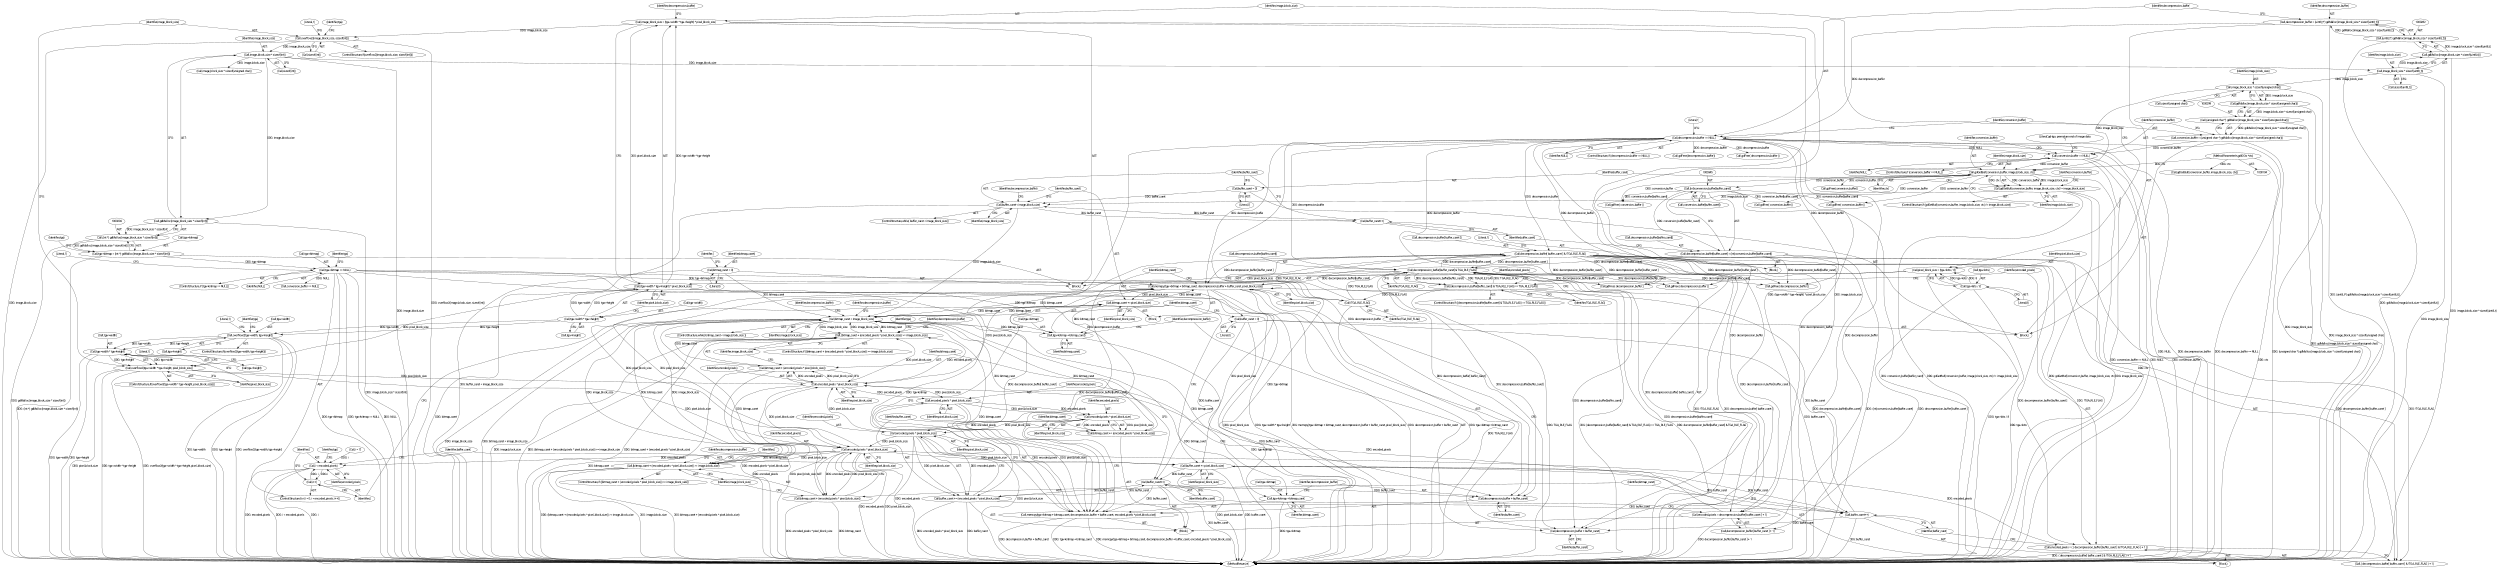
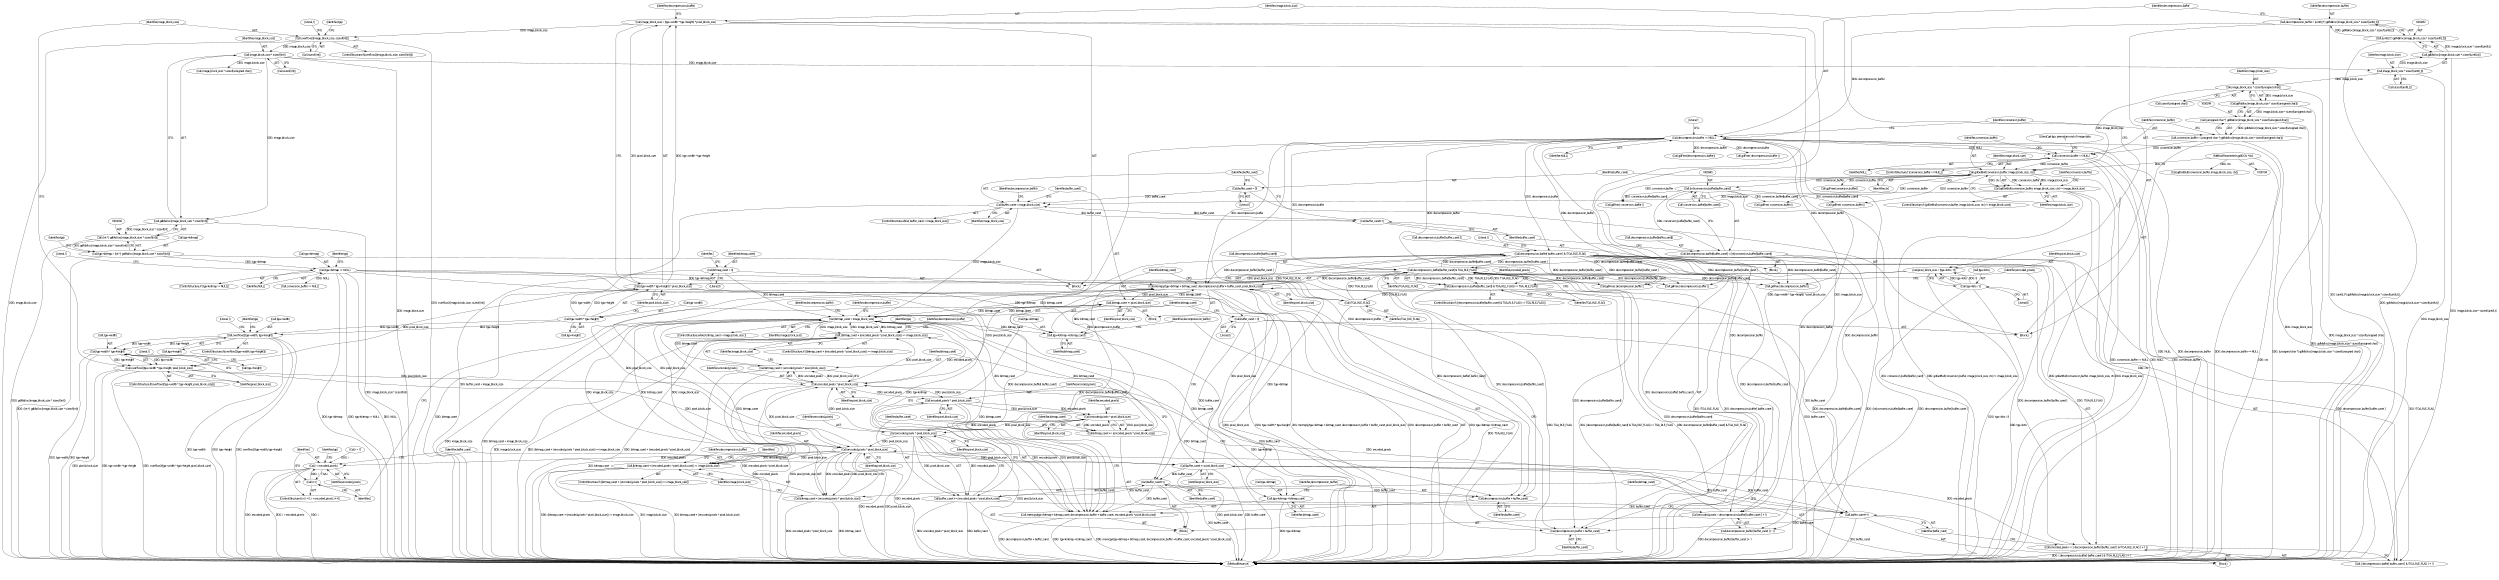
edge "(Call,gdMalloc(image_block_size * sizeof(uint8_t)))" -> "(Call,image_block_size * sizeof(uint8_t))": removed, label "CFG:"
node "(ControlStructure,if (decompression_buffer == NULL))": removed
edge "(Call,tga->bitmap == NULL)" -> "(ControlStructure,for (i = 0; i < encoded_pixels; i++))": now "(Call,i < encoded_pixels)" -> "(ControlStructure,for (i = 0; i < encoded_pixels; i++))"
edge "(Call,i < encoded_pixels)" -> "(Call,i++)": label "DDG: i" -> "TGA: i"
